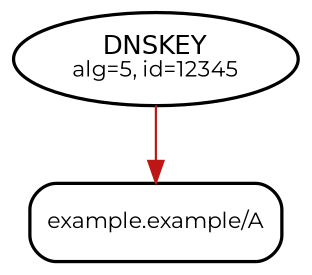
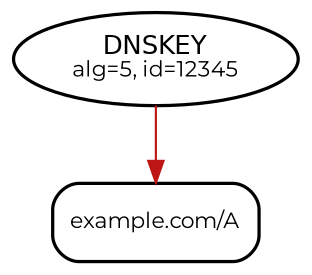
node "example.example/A": label "example.example/A" -> "example.com/A"
